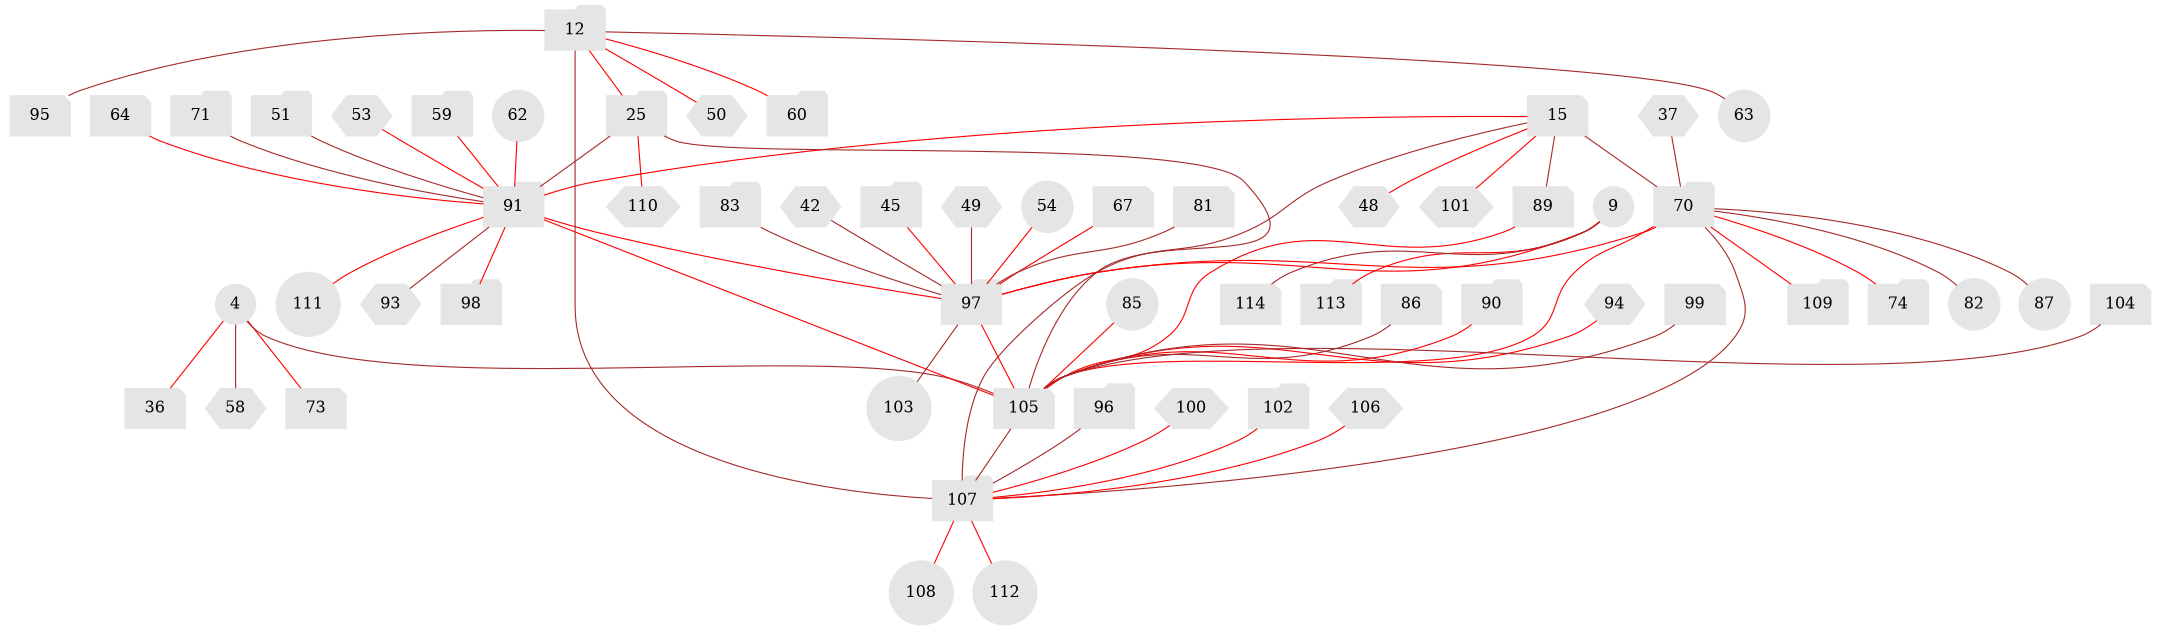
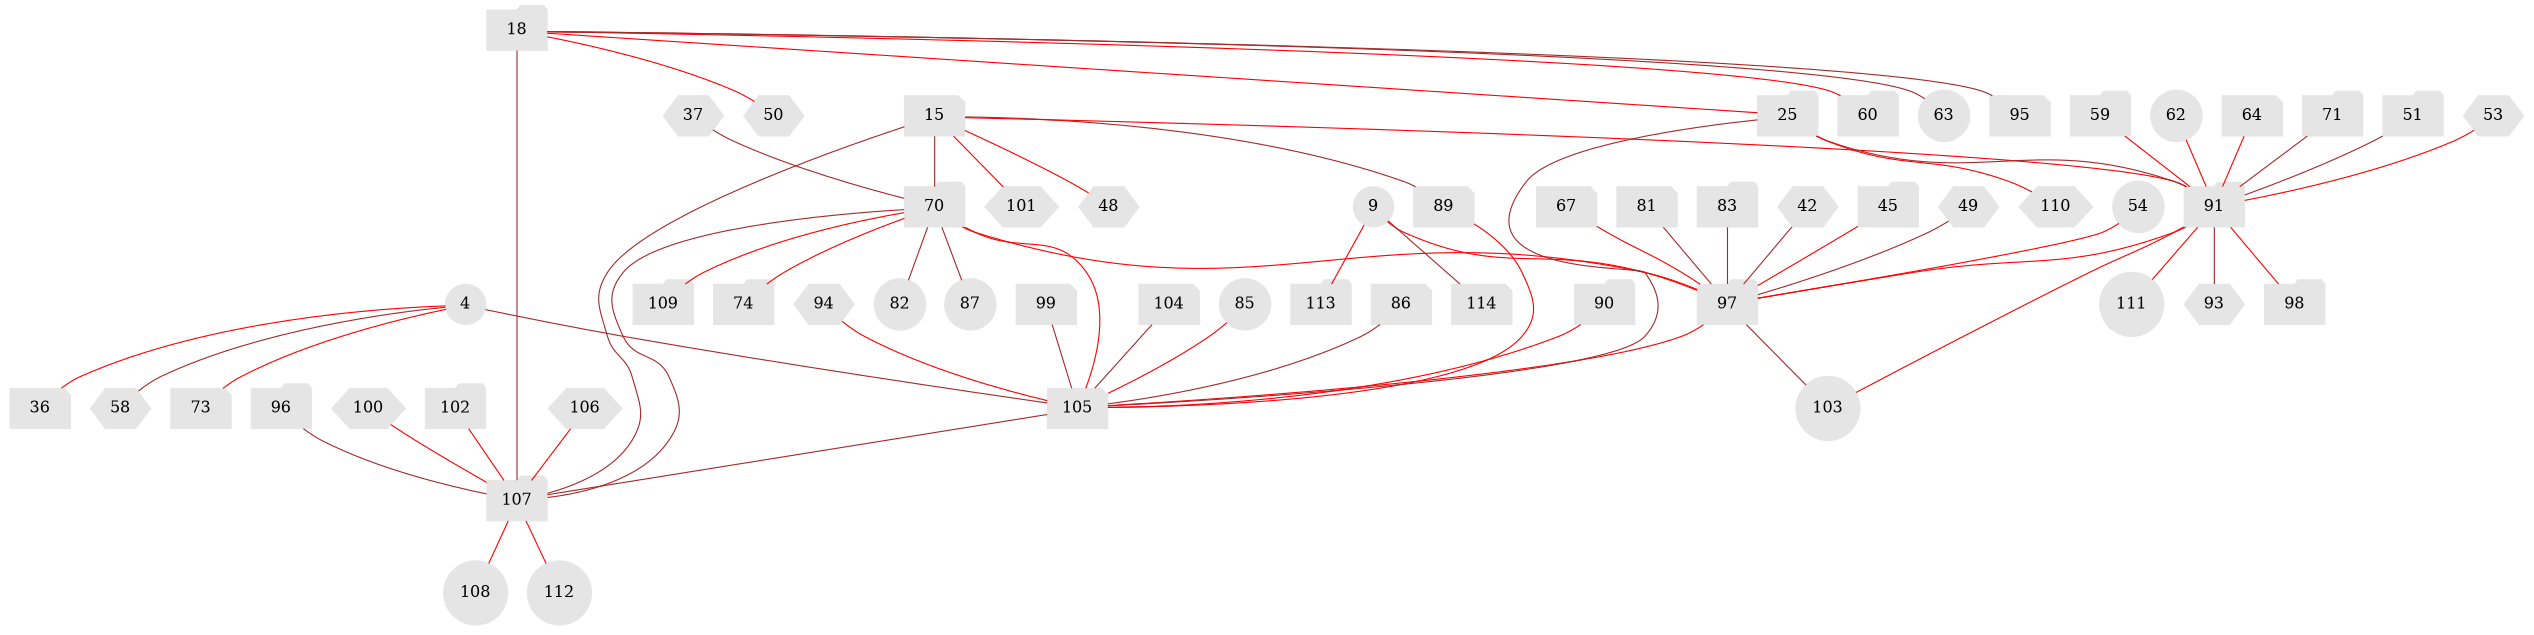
node "12": label "12" -> "18"
edge "91" -- "105": now "91" -- "103"
